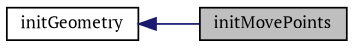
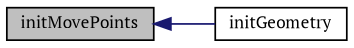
edge "initMovePoints" -> "initGeometry": reversed
